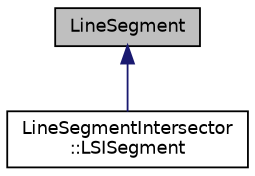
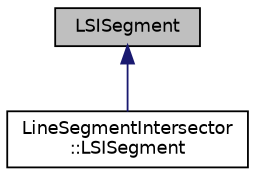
node "LineSegment": label "LineSegment" -> "LSISegment"
